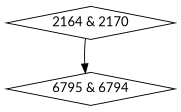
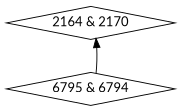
edge "2164 & 2170" -> "6795 & 6794": reversed
